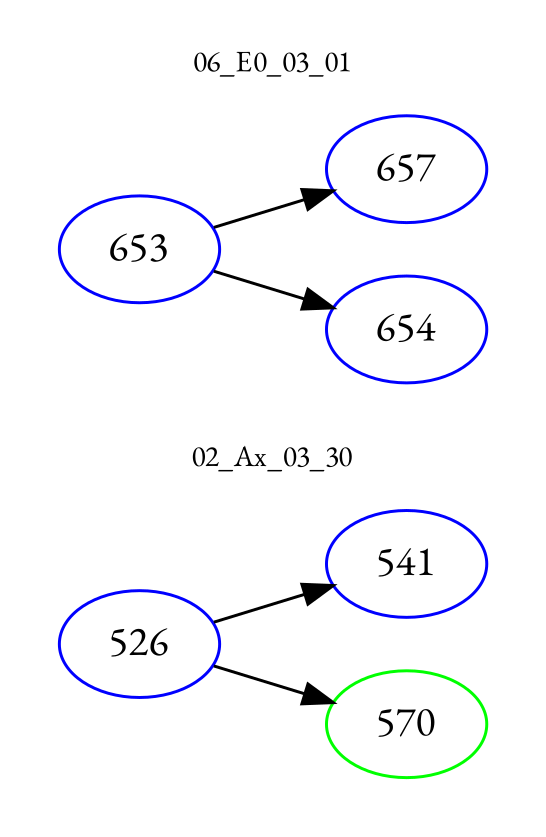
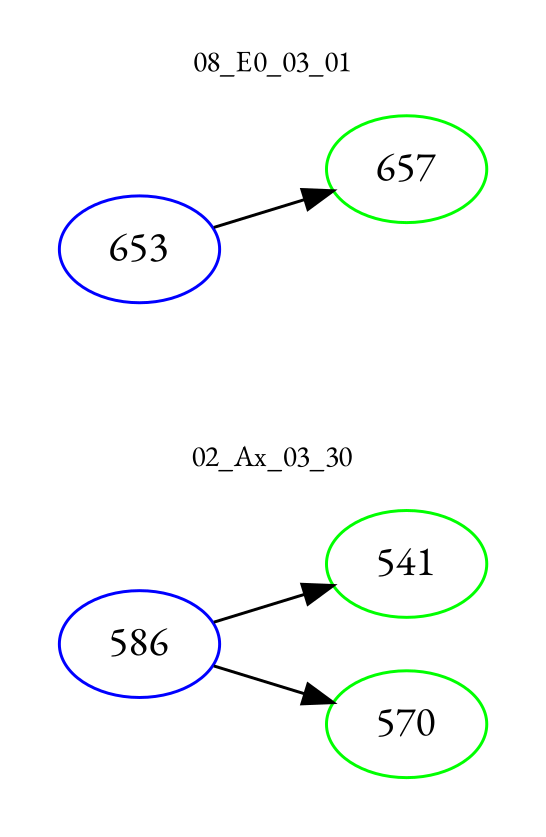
cluster "06_E0_03_01": label "06_E0_03_01" -> "08_E0_03_01"
node "657": color blue -> green
node "654": removed
node "541": color blue -> green
node "526": label "526" -> "586"
